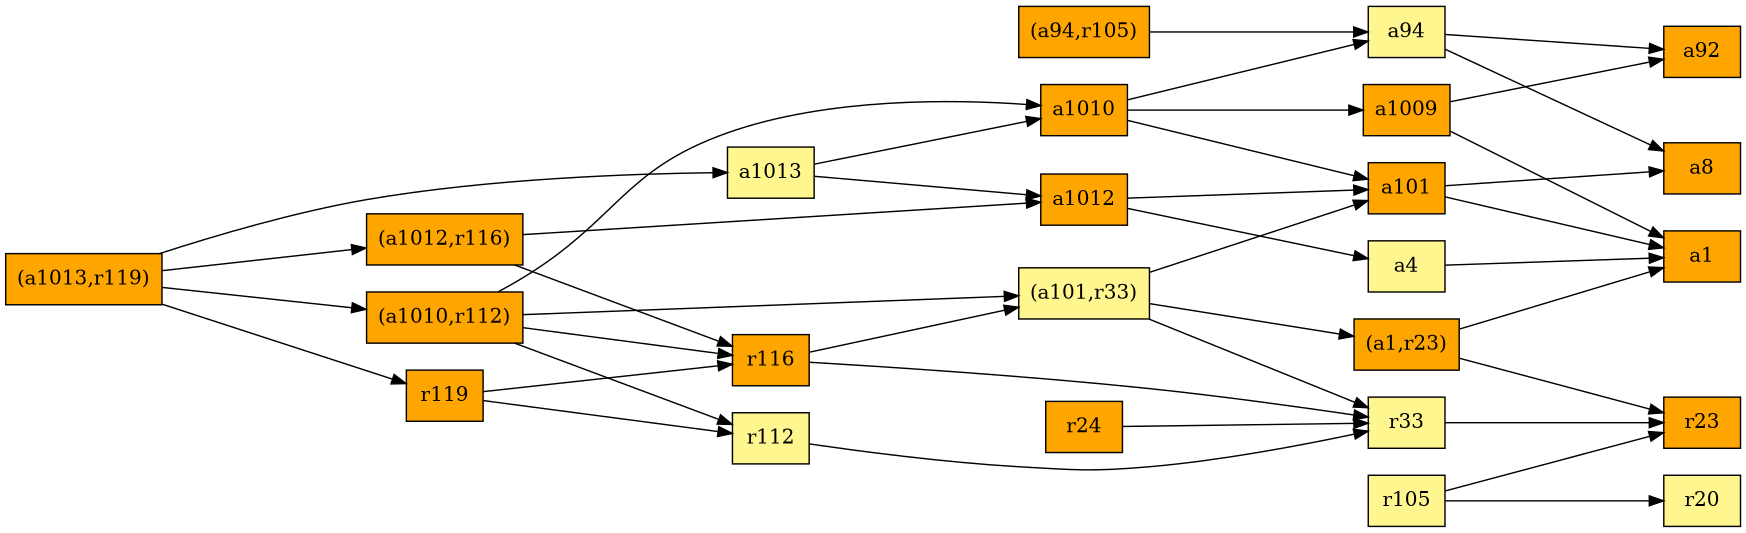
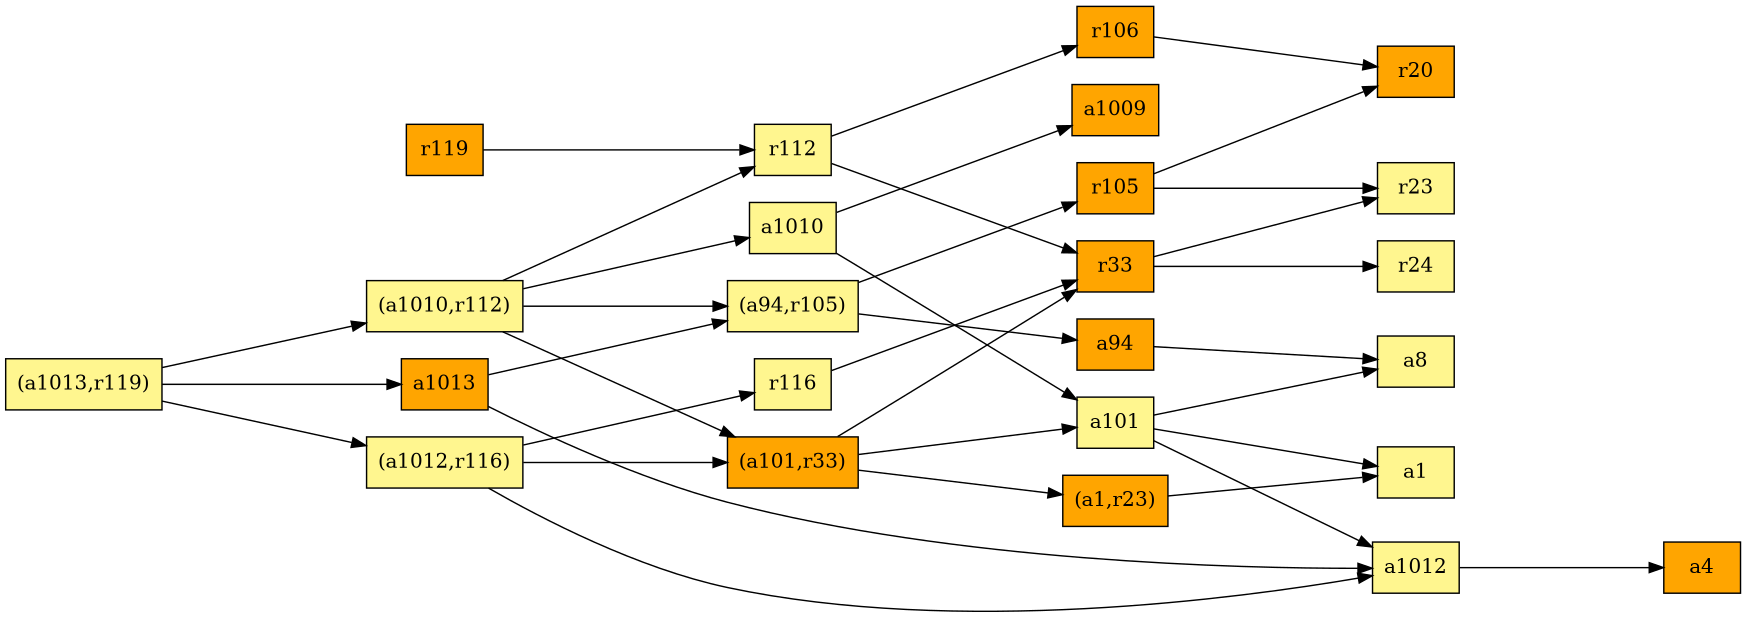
node "(a94,r105)": fillcolor orange -> khaki1
node "r106": added
node "a94": fillcolor khaki1 -> orange
node "a92": removed
edge "a1010" -> "a94": removed
node "a1010": fillcolor orange -> khaki1
edge "a1013" -> "a1010": now "a1013" -> "(a94,r105)"
node "a8": fillcolor orange -> khaki1
node "a1013": fillcolor khaki1 -> orange
node "a101": fillcolor orange -> khaki1
edge "a1009" -> "a1": removed
edge "a1012" -> "a101": reversed
node "a1012": fillcolor orange -> khaki1
node "(a1012,r116)": fillcolor orange -> khaki1
edge "(a94,r105)" -> "r105": added
node "a1": fillcolor orange -> khaki1
edge "a4" -> "a1": removed
node "a4": fillcolor khaki1 -> orange
node "(a1013,r119)": fillcolor orange -> khaki1
node "(a101,r33)": fillcolor khaki1 -> orange
node "(a1010,r112)": fillcolor orange -> khaki1
edge "r116" -> "(a101,r33)": now "(a1012,r116)" -> "(a101,r33)"
edge "(a1010,r112)" -> "r116": now "(a1010,r112)" -> "(a94,r105)"
edge "(a1013,r119)" -> "r119": removed
node "r116": fillcolor orange -> khaki1
edge "r119" -> "r116": removed
edge "(a1,r23)" -> "r23": removed
node "r33": fillcolor khaki1 -> orange
node "r23": fillcolor orange -> khaki1
edge "r24" -> "r33": reversed
node "r24": fillcolor orange -> khaki1
node "r105": fillcolor khaki1 -> orange
node "r20": fillcolor khaki1 -> orange
